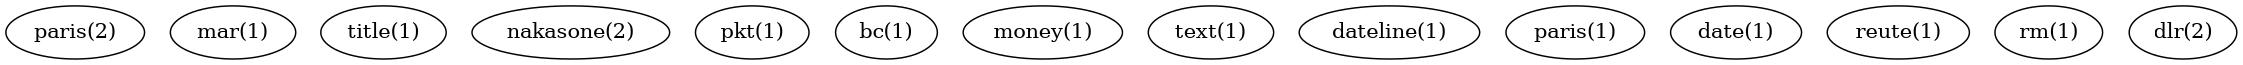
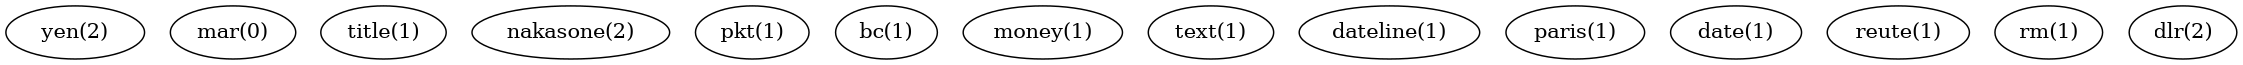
node "paris(2)": label "paris(2)" -> "yen(2)"
node "mar(1)": label "mar(1)" -> "mar(0)"
